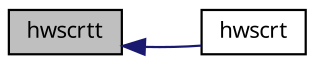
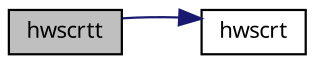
edge "hwscrt" -> "hwscrtt": reversed
